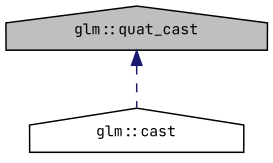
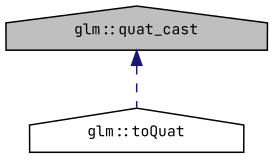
node "glm::cast": label "glm::cast" -> "glm::toQuat"
